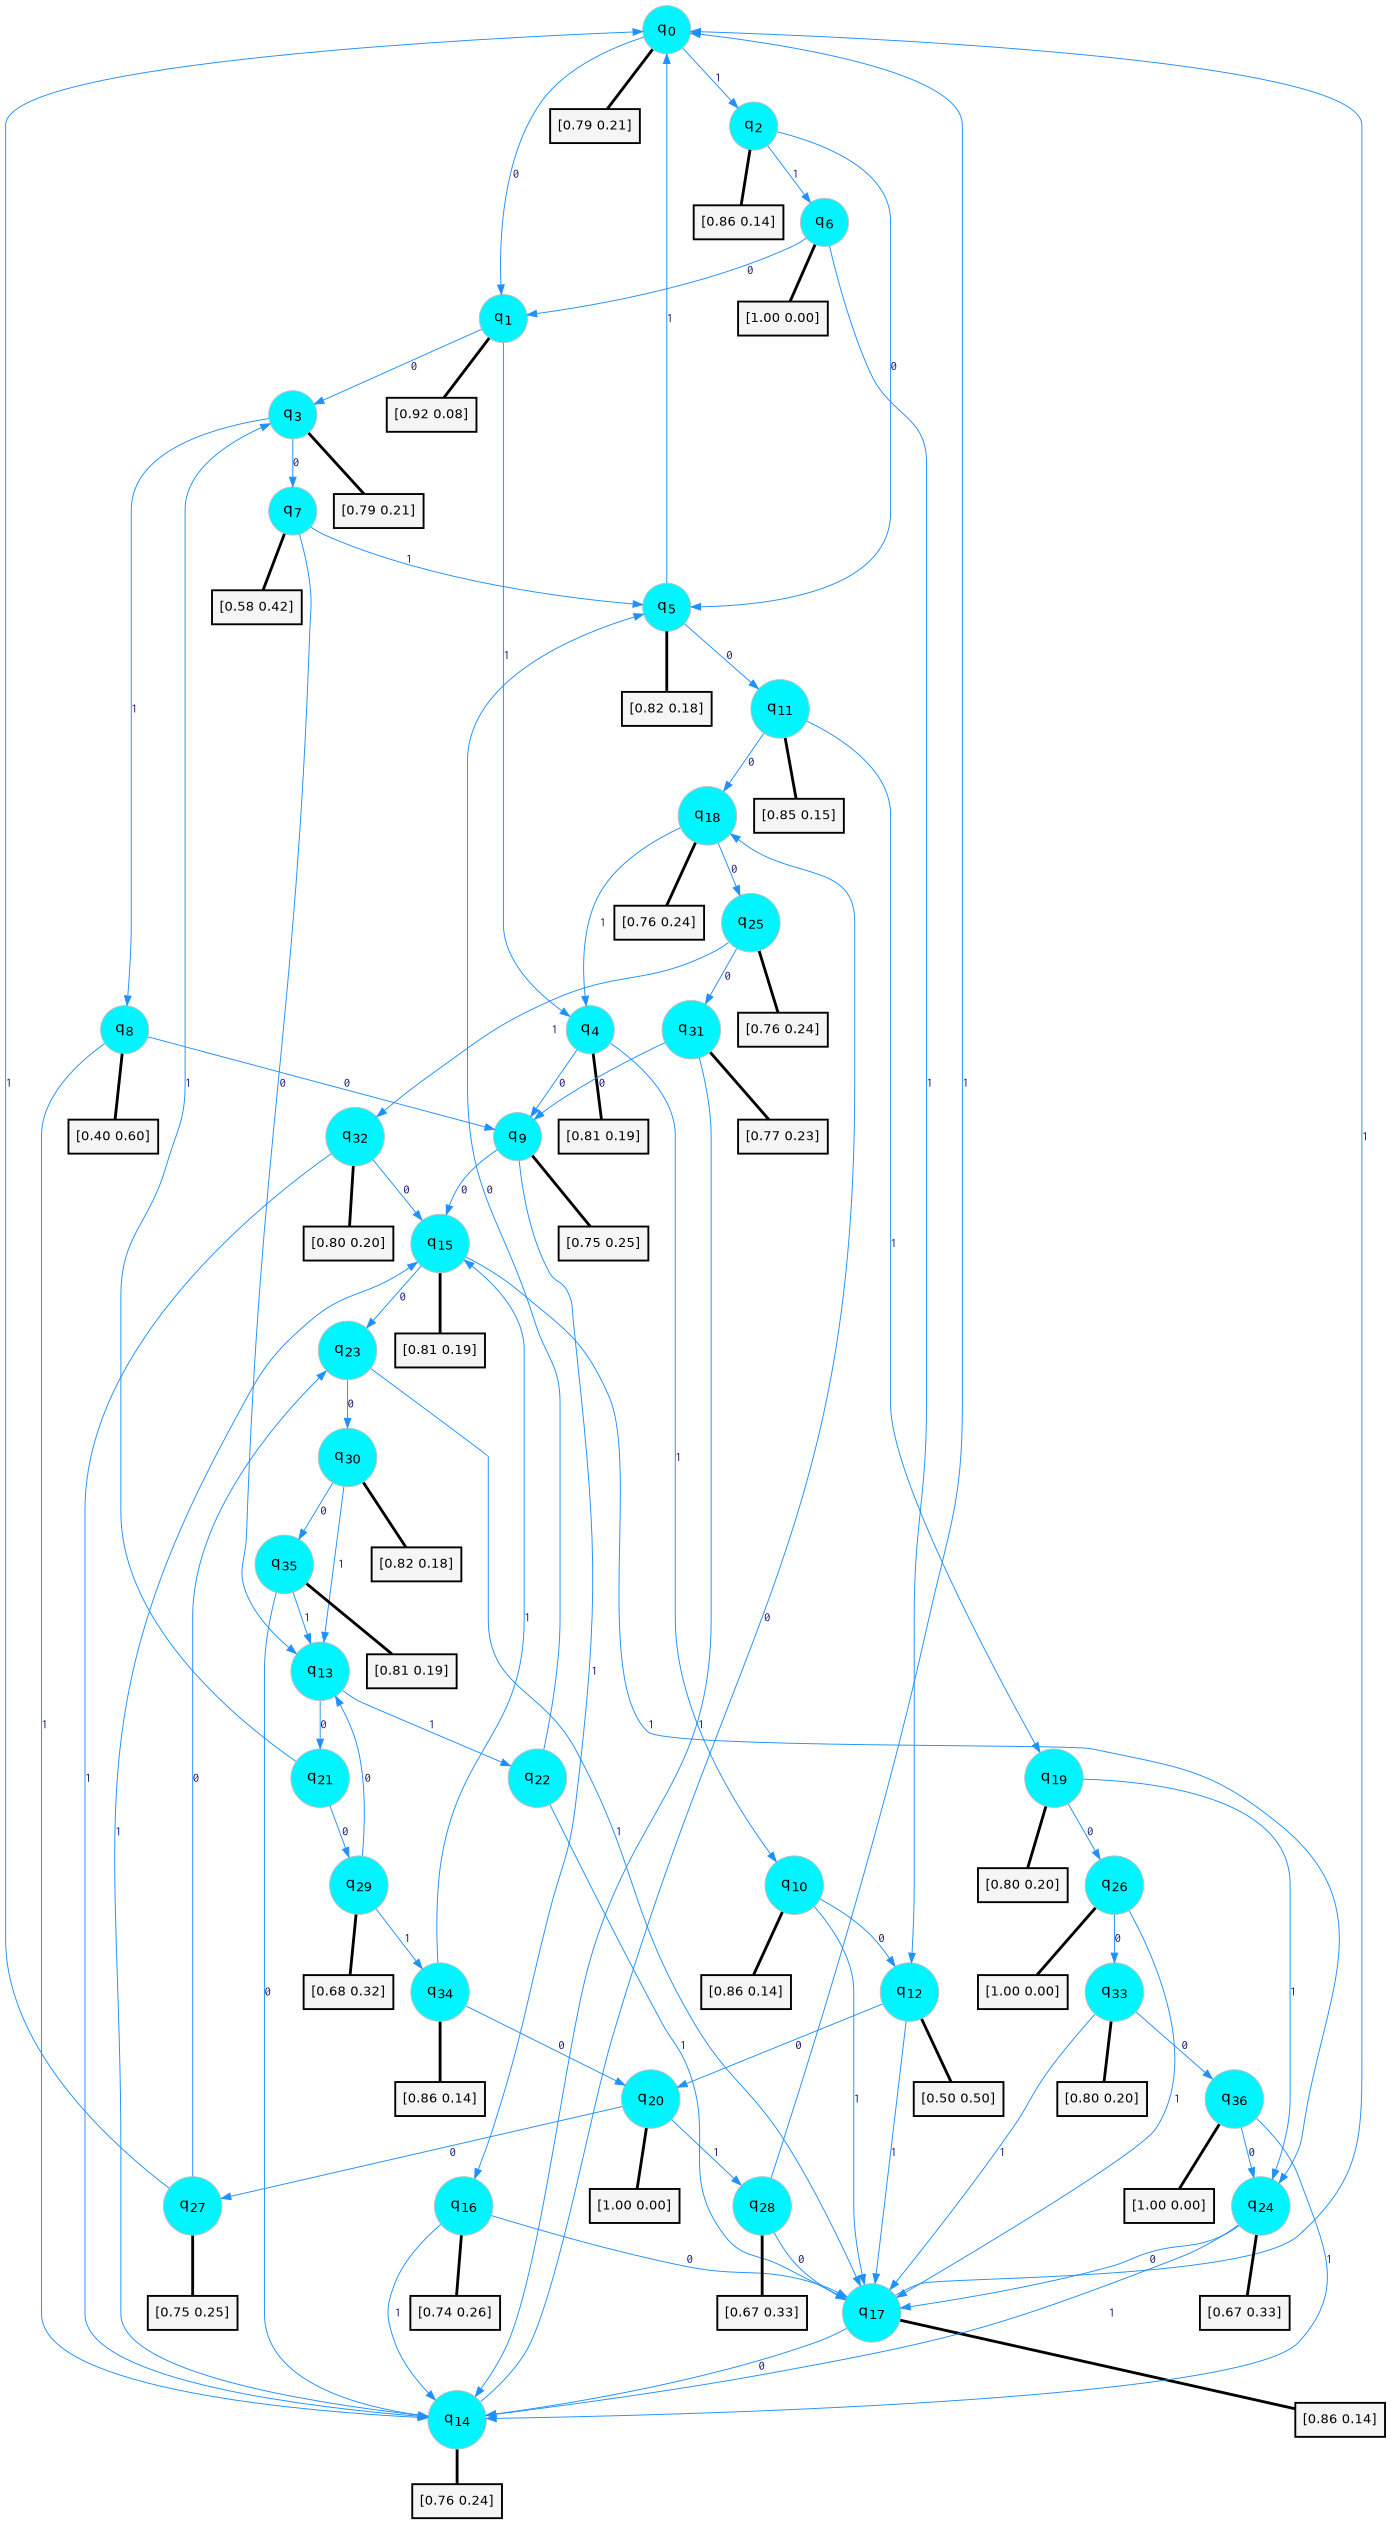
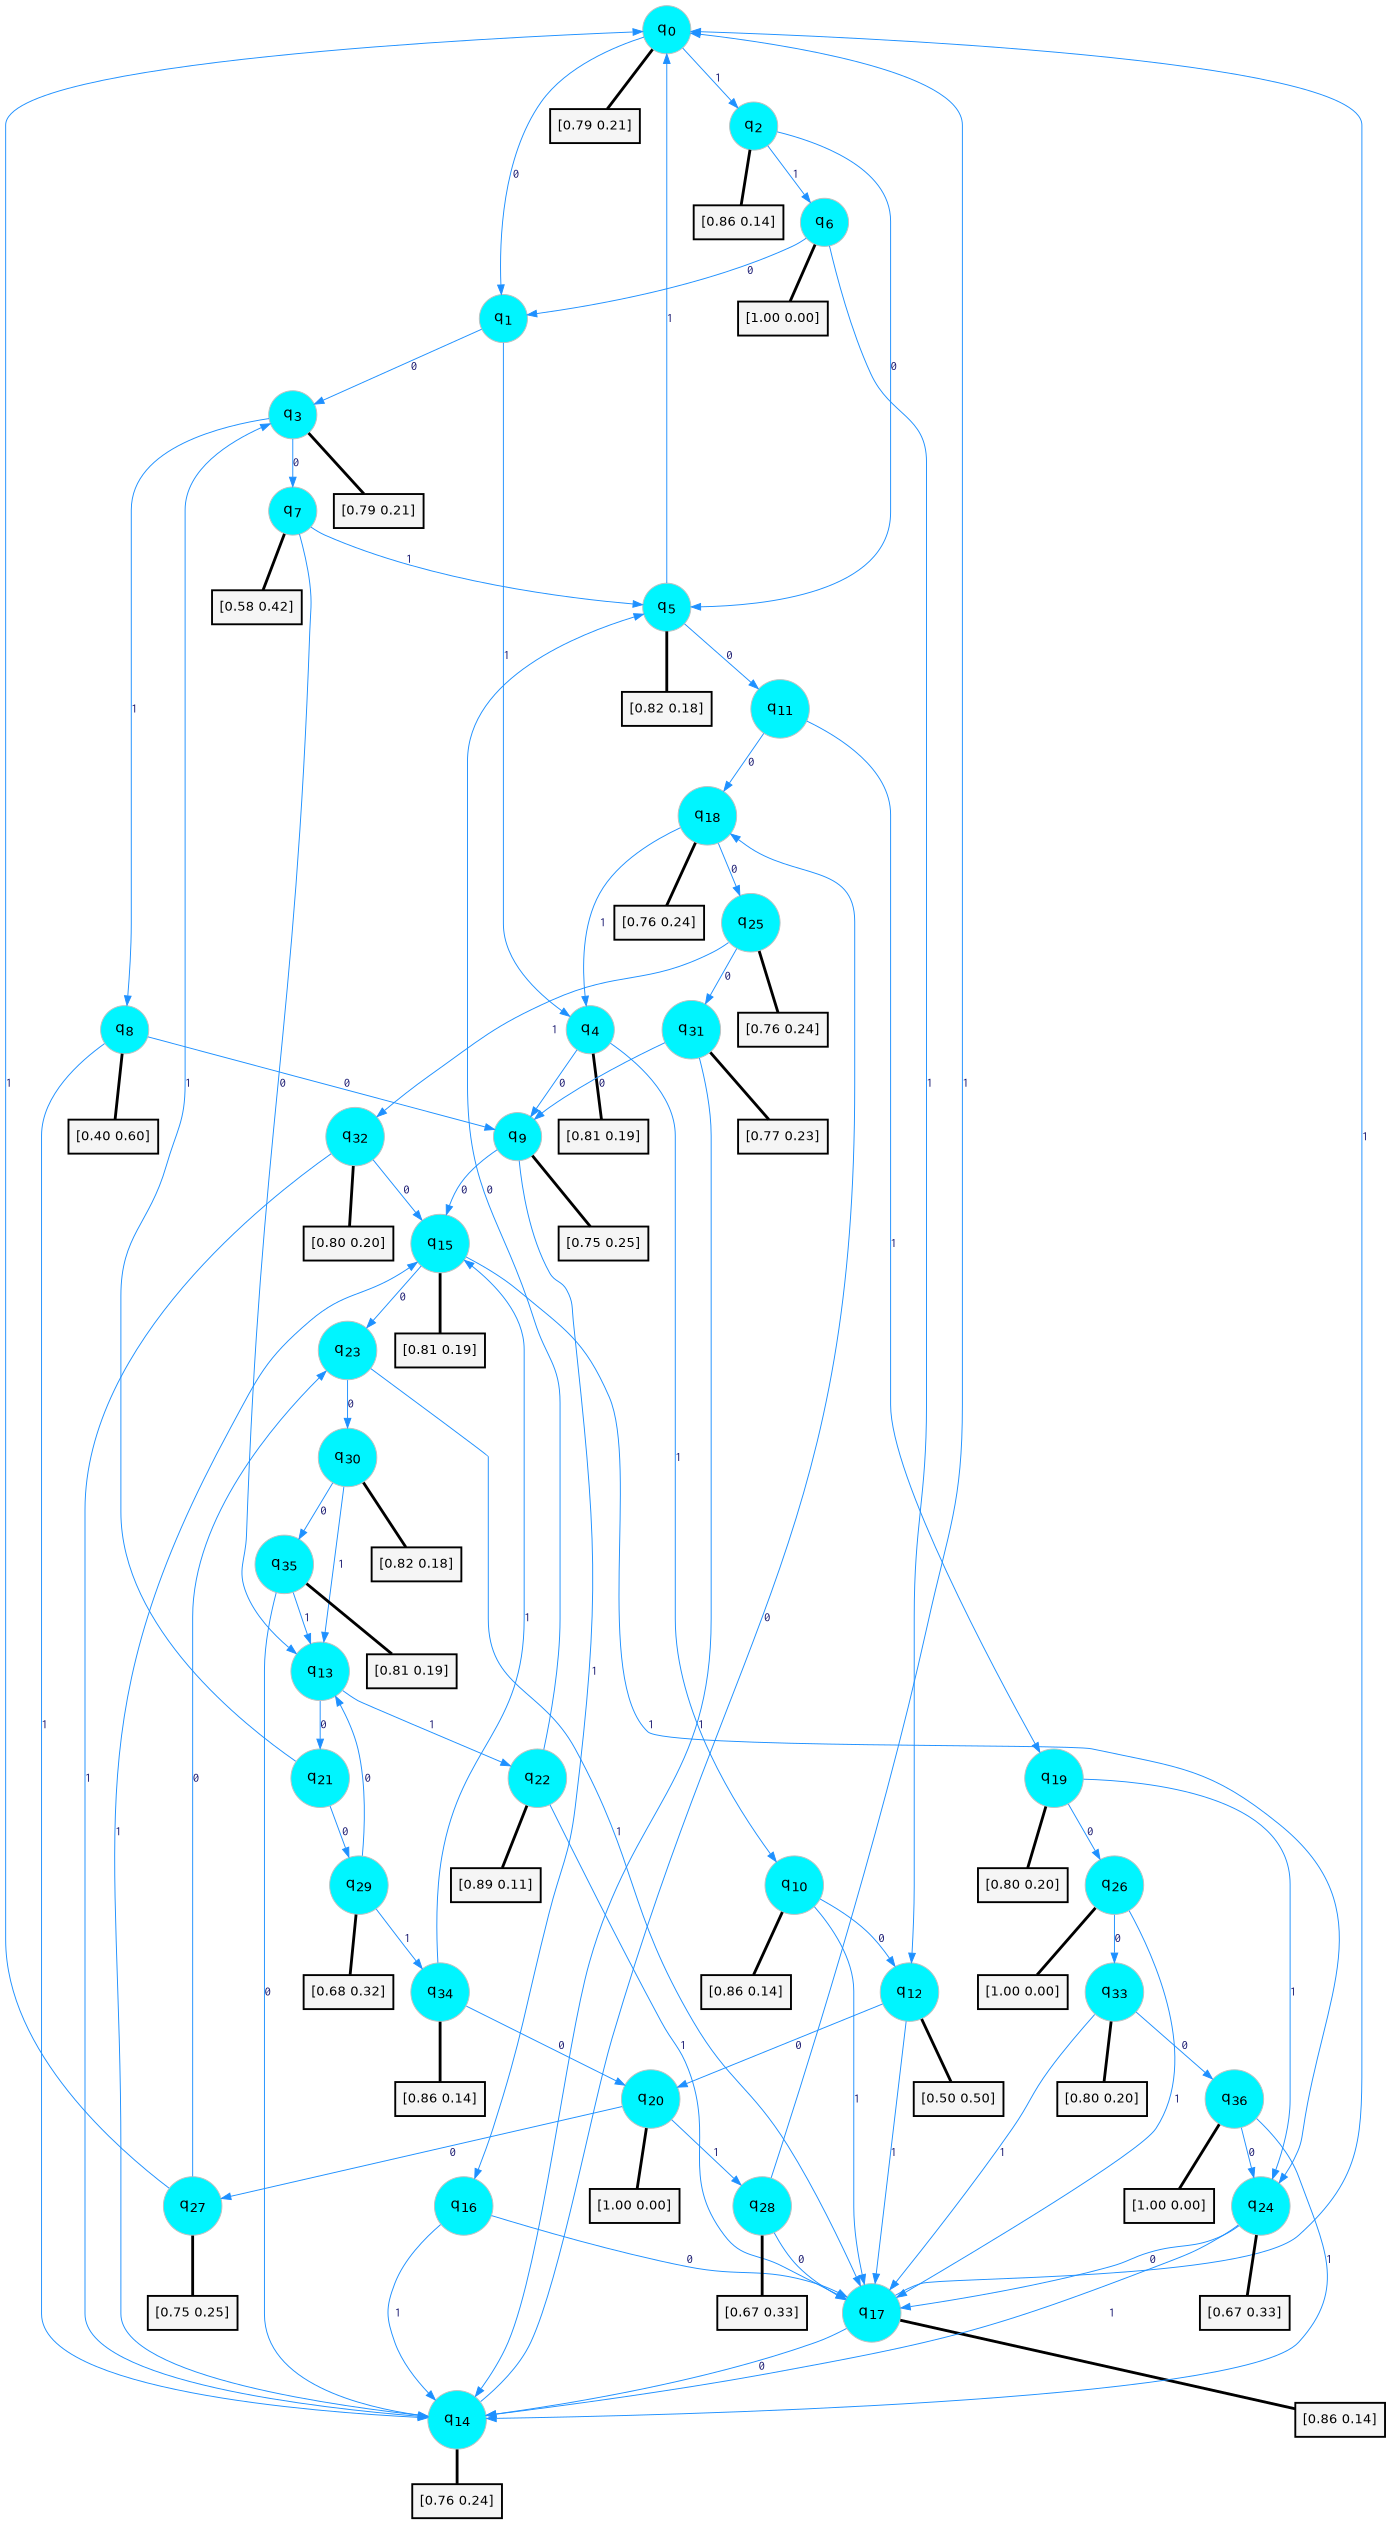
node "[0.92 0.08]": removed
node "[0.85 0.15]": removed
node "[0.89 0.11]": added
node "[0.74 0.26]": removed
